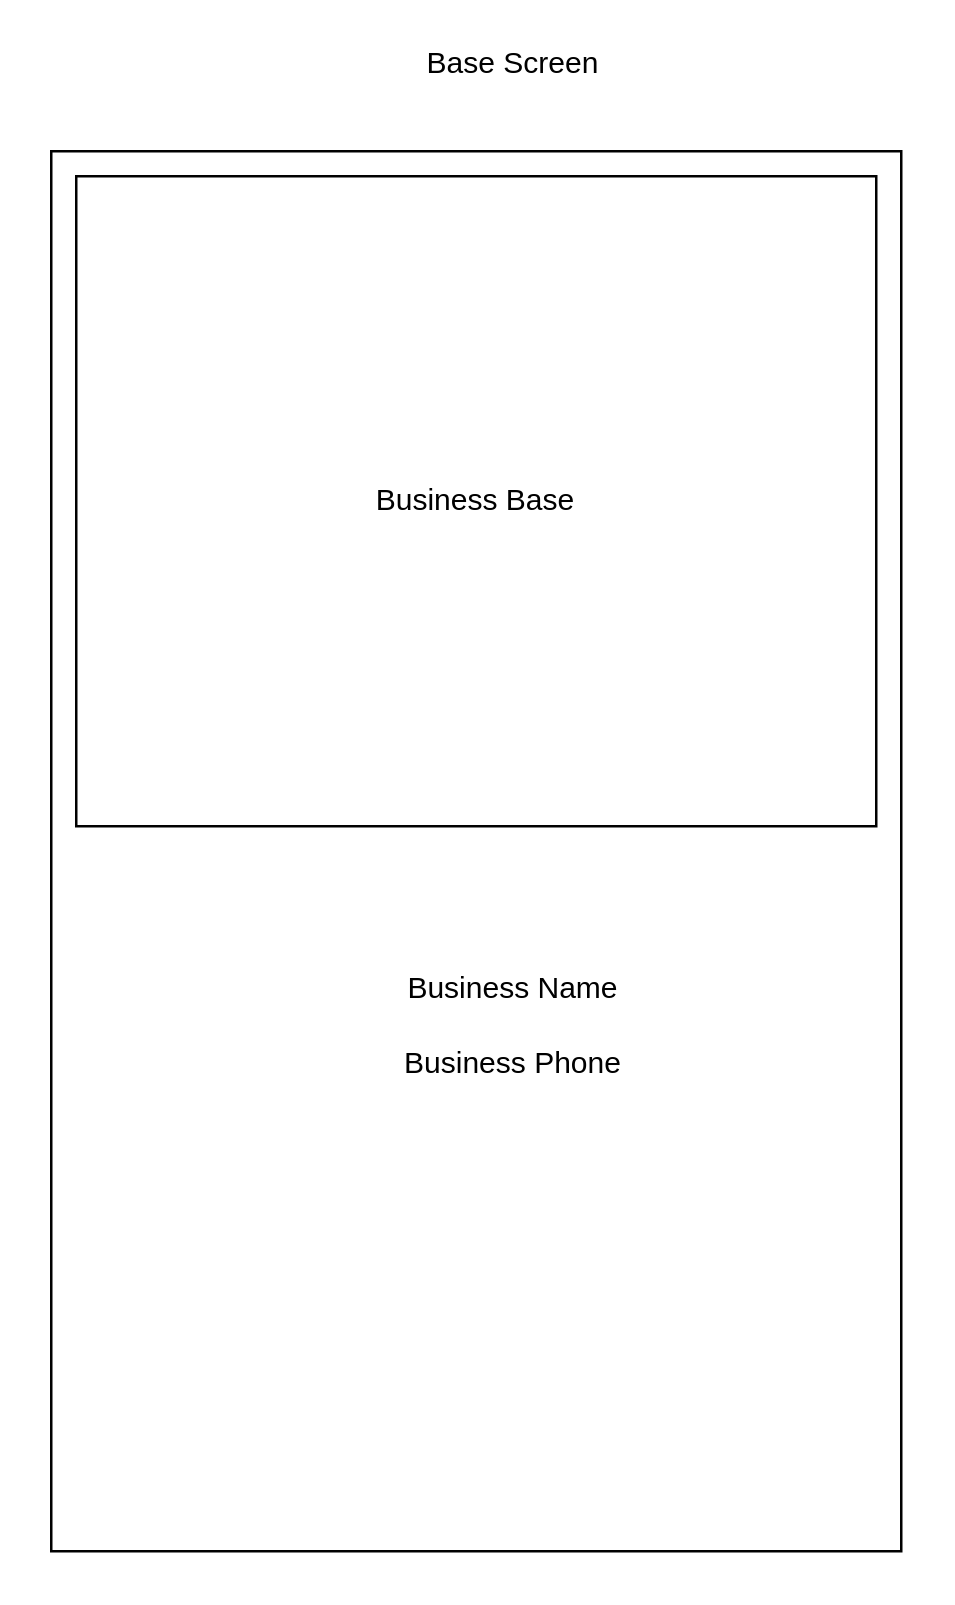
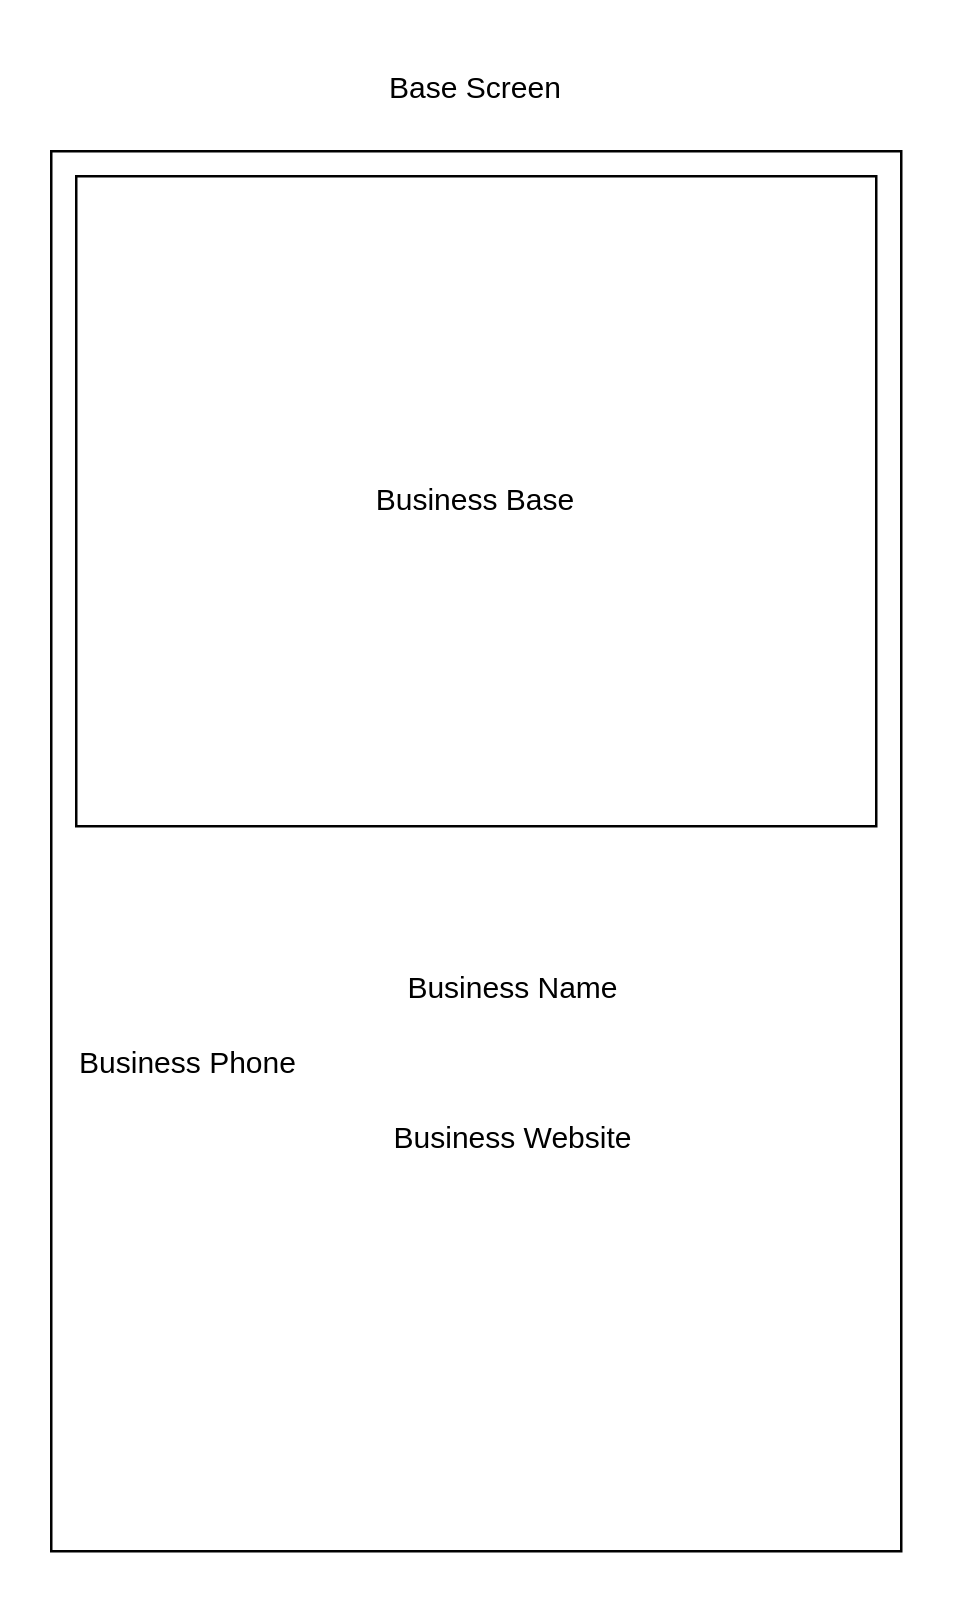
node "Base Screen": moved (514, 64) -> (476, 89)
node "Business Phone": moved (514, 1064) -> (189, 1064)
node "Business Website": added
